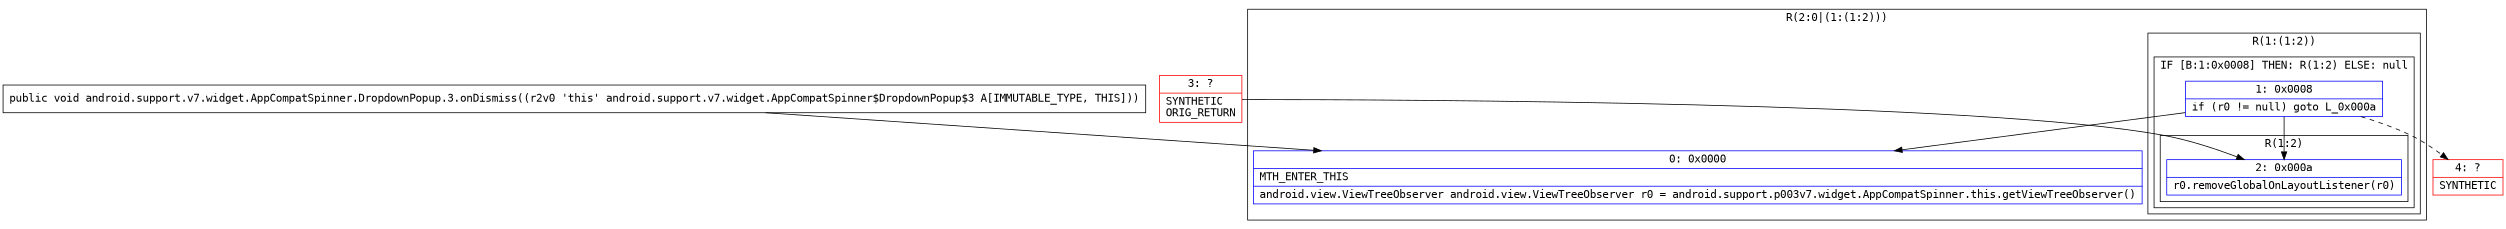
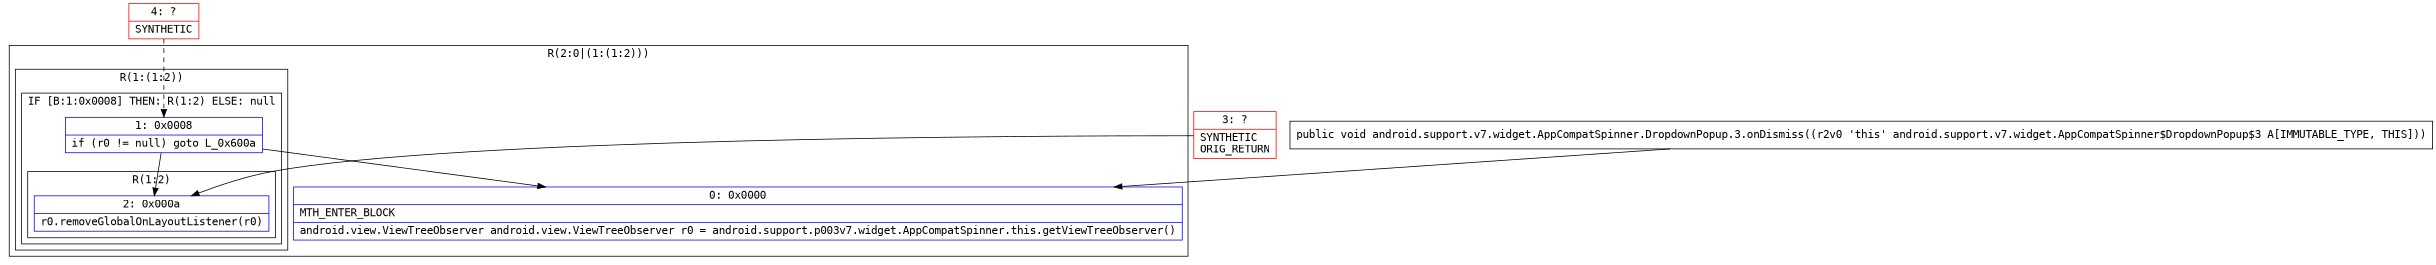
node "1: 0x0008": text "if (r0 != null) goto L_0x000a" -> "if (r0 != null) goto L_0x600a"
edge "1: 0x0008" -> "4: ?": reversed
node "0: 0x0000": text "MTH_ENTER_THIS" -> "MTH_ENTER_BLOCK"
